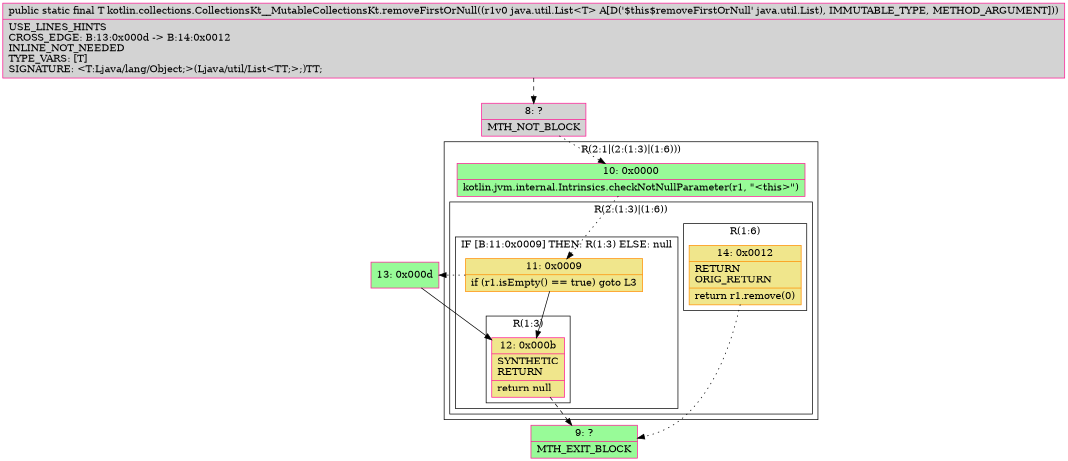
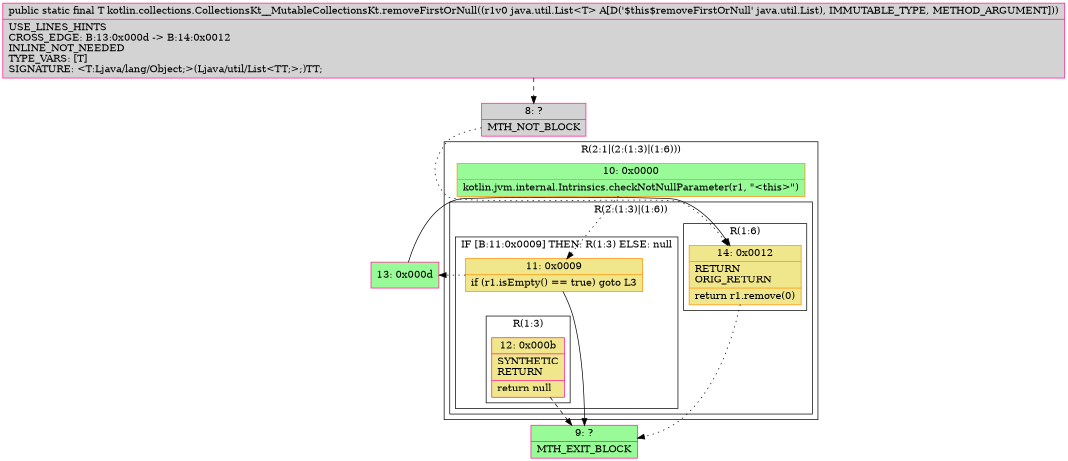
edge "8: ?" -> "10: 0x0000": now "8: ?" -> "14: 0x0012"
node "10: 0x0000": color deeppink -> darkorange
edge "11: 0x0009" -> "12: 0x000b": now "11: 0x0009" -> "9: ?"
edge "13: 0x000d" -> "12: 0x000b": now "13: 0x000d" -> "14: 0x0012"
